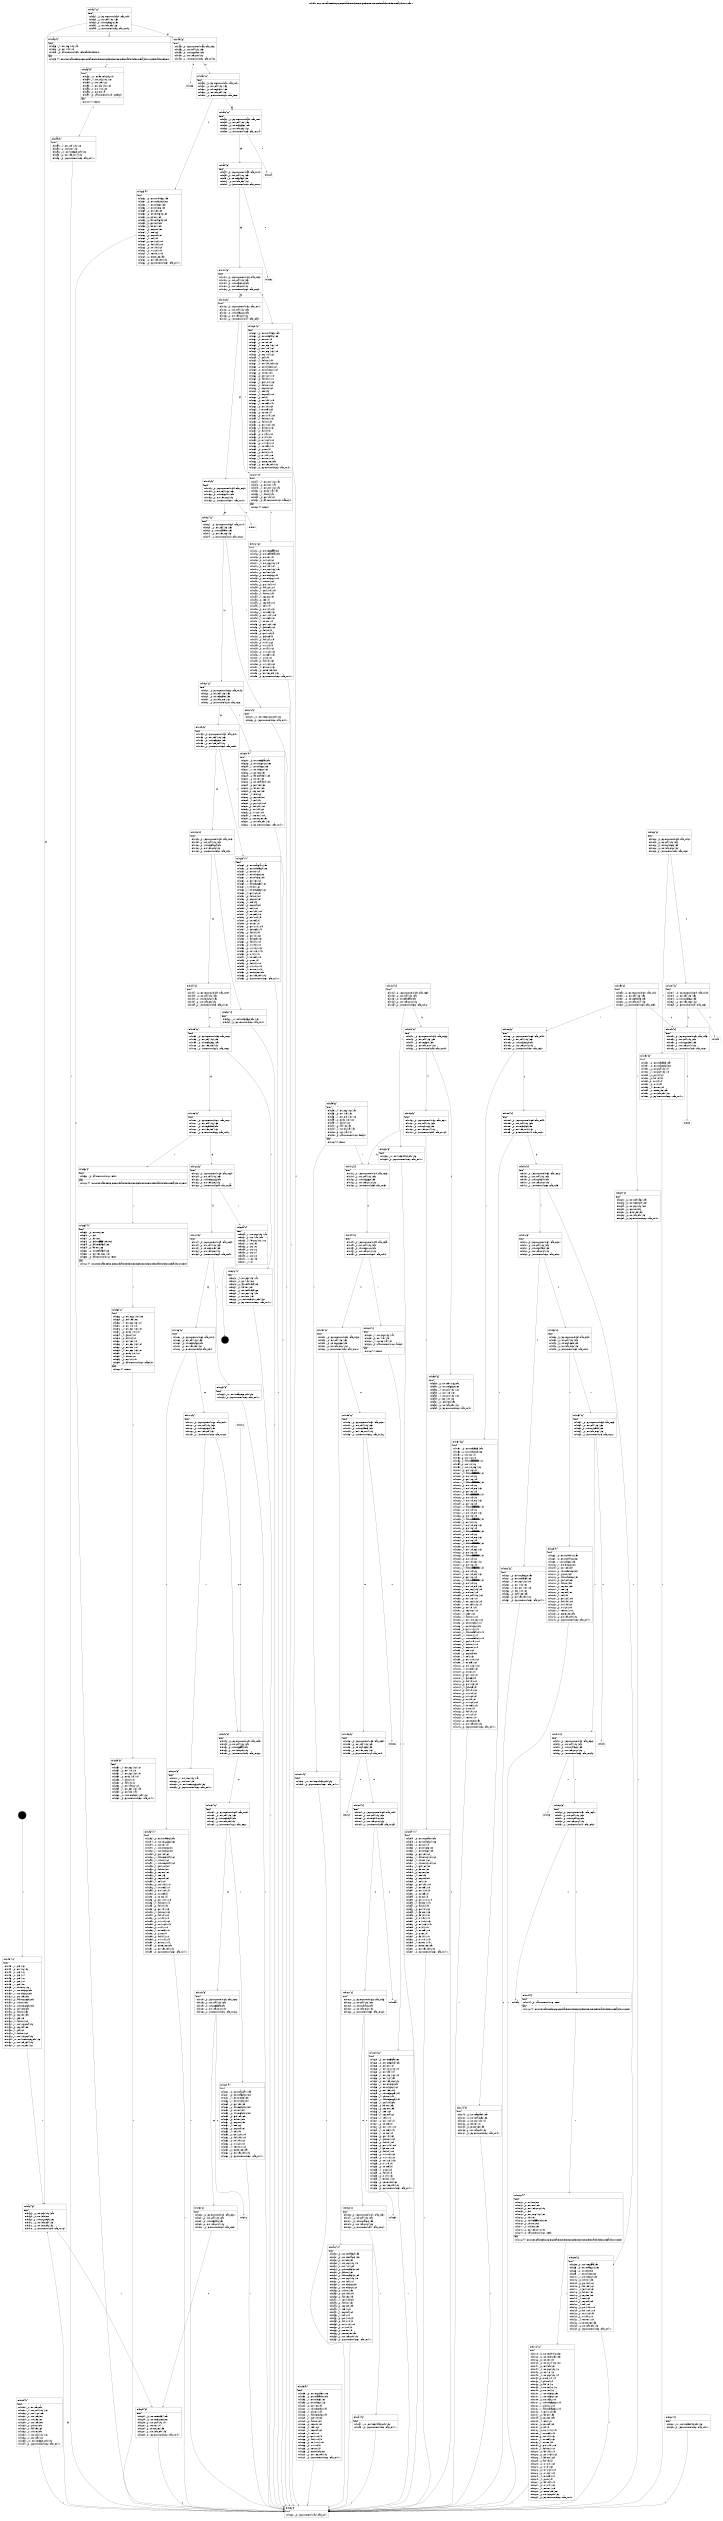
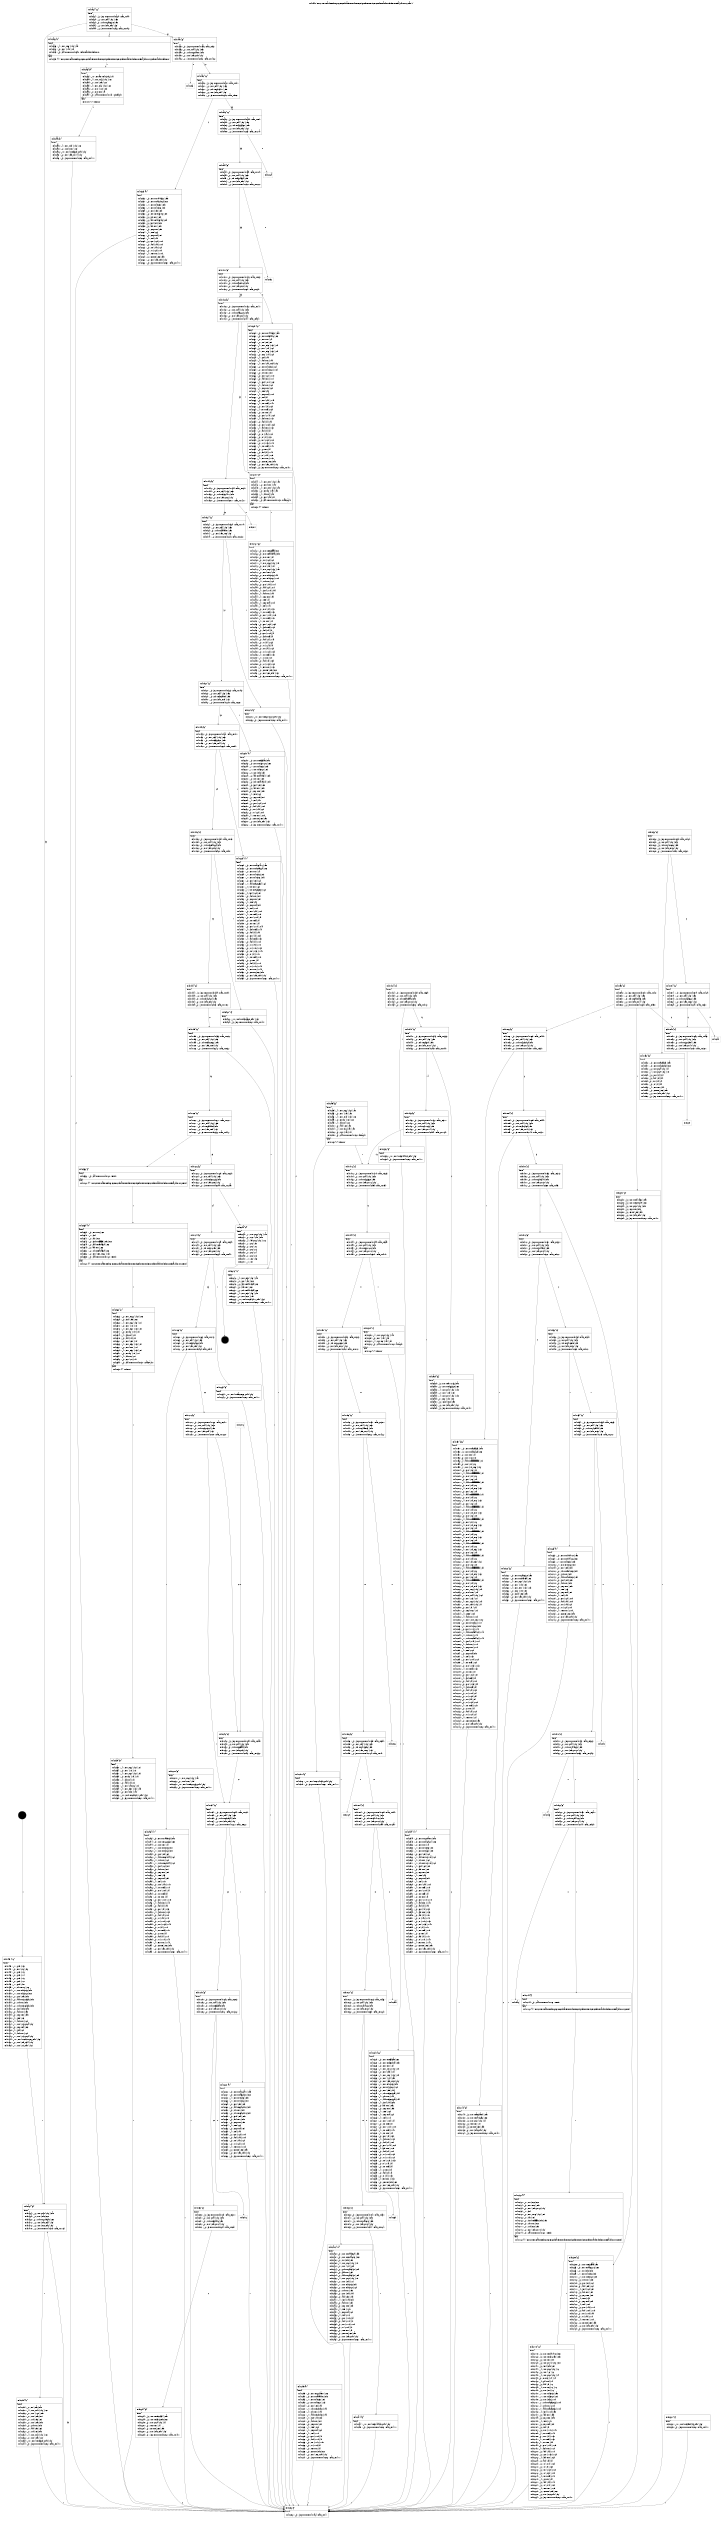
edge "0x401c7c [28]" -> "0x402c7e [28]": now "0x401c7c [28]" -> "0x401cb4 [28]"
edge "0x401a64 [32]" -> "0x4026d4 [30]": now "0x401a64 [32]" -> "0x402b1f [42]"
